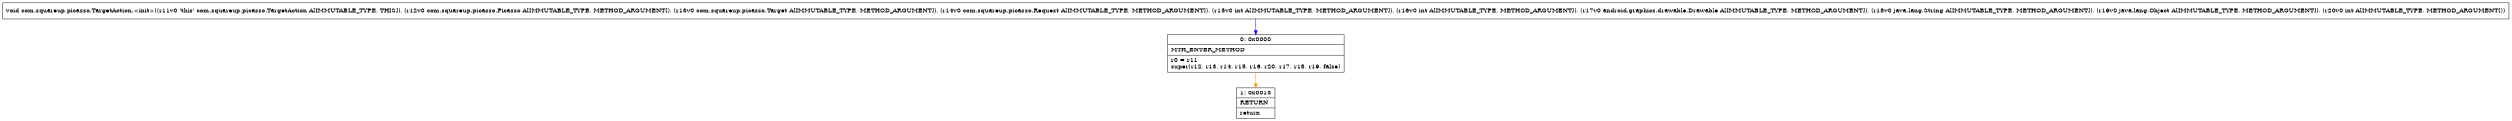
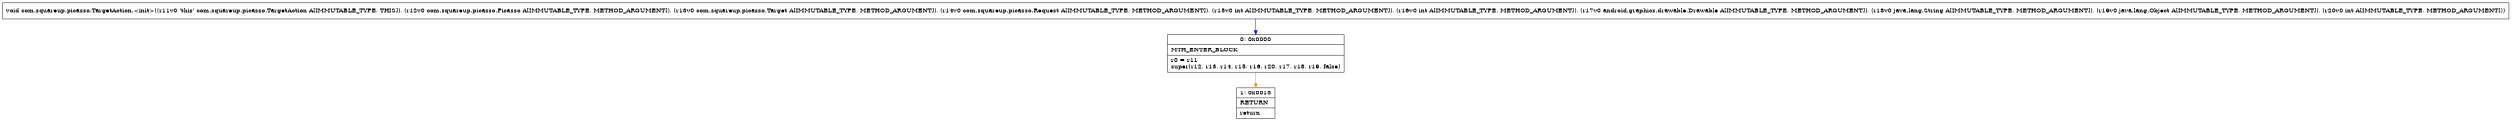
node "0: 0x0000": text "MTH_ENTER_METHOD" -> "MTH_ENTER_BLOCK"
